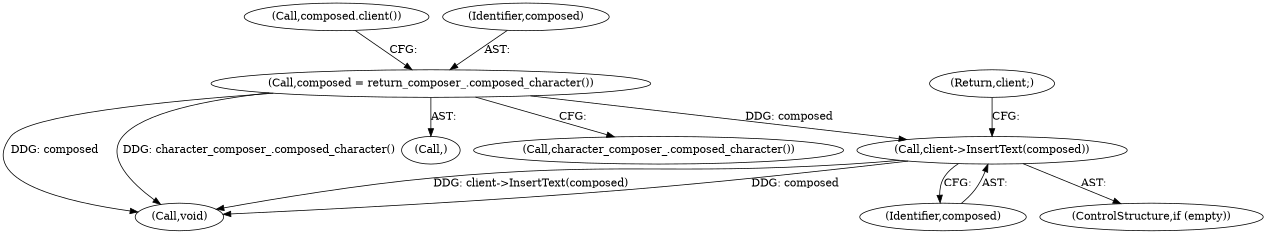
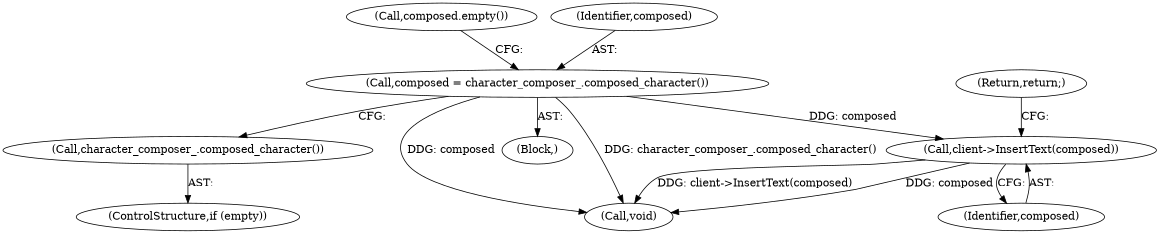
node "(Call,composed.client())": label "(Call,composed.client())" -> "(Call,composed.empty())"
node "(Call,composed = return_composer_.composed_character())": label "(Call,composed = return_composer_.composed_character())" -> "(Call,composed = character_composer_.composed_character())"
node "(Return,client;)": label "(Return,client;)" -> "(Return,return;)"
node "(Call,)": label "(Call,)" -> "(Block,)"
edge "(Call,client->InsertText(composed))" -> "(ControlStructure,if (empty))": now "(Call,character_composer_.composed_character())" -> "(ControlStructure,if (empty))"
